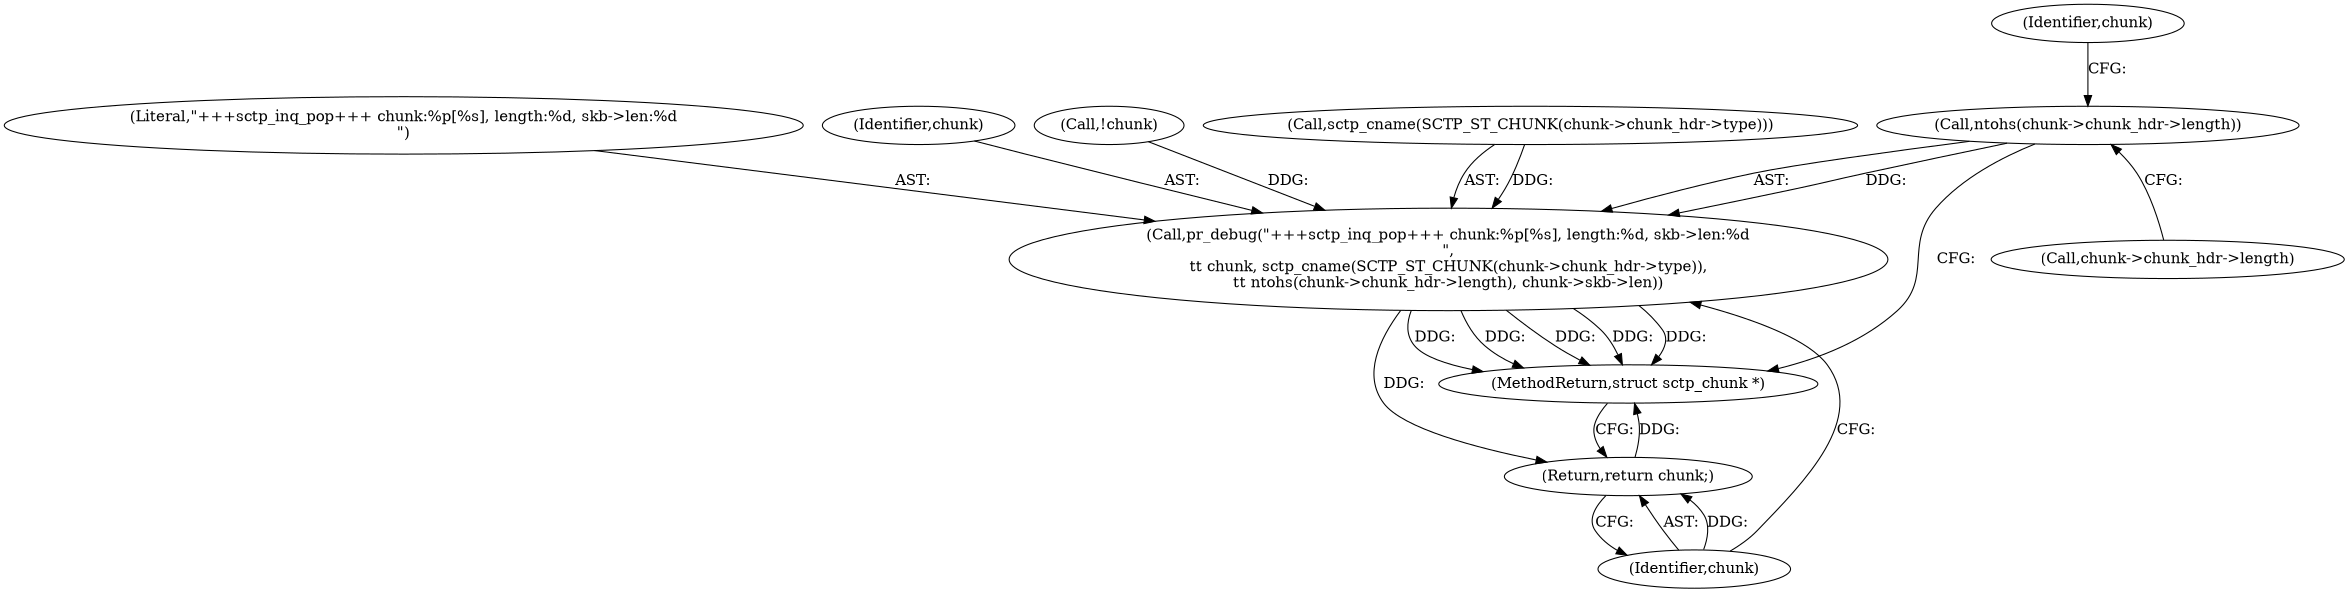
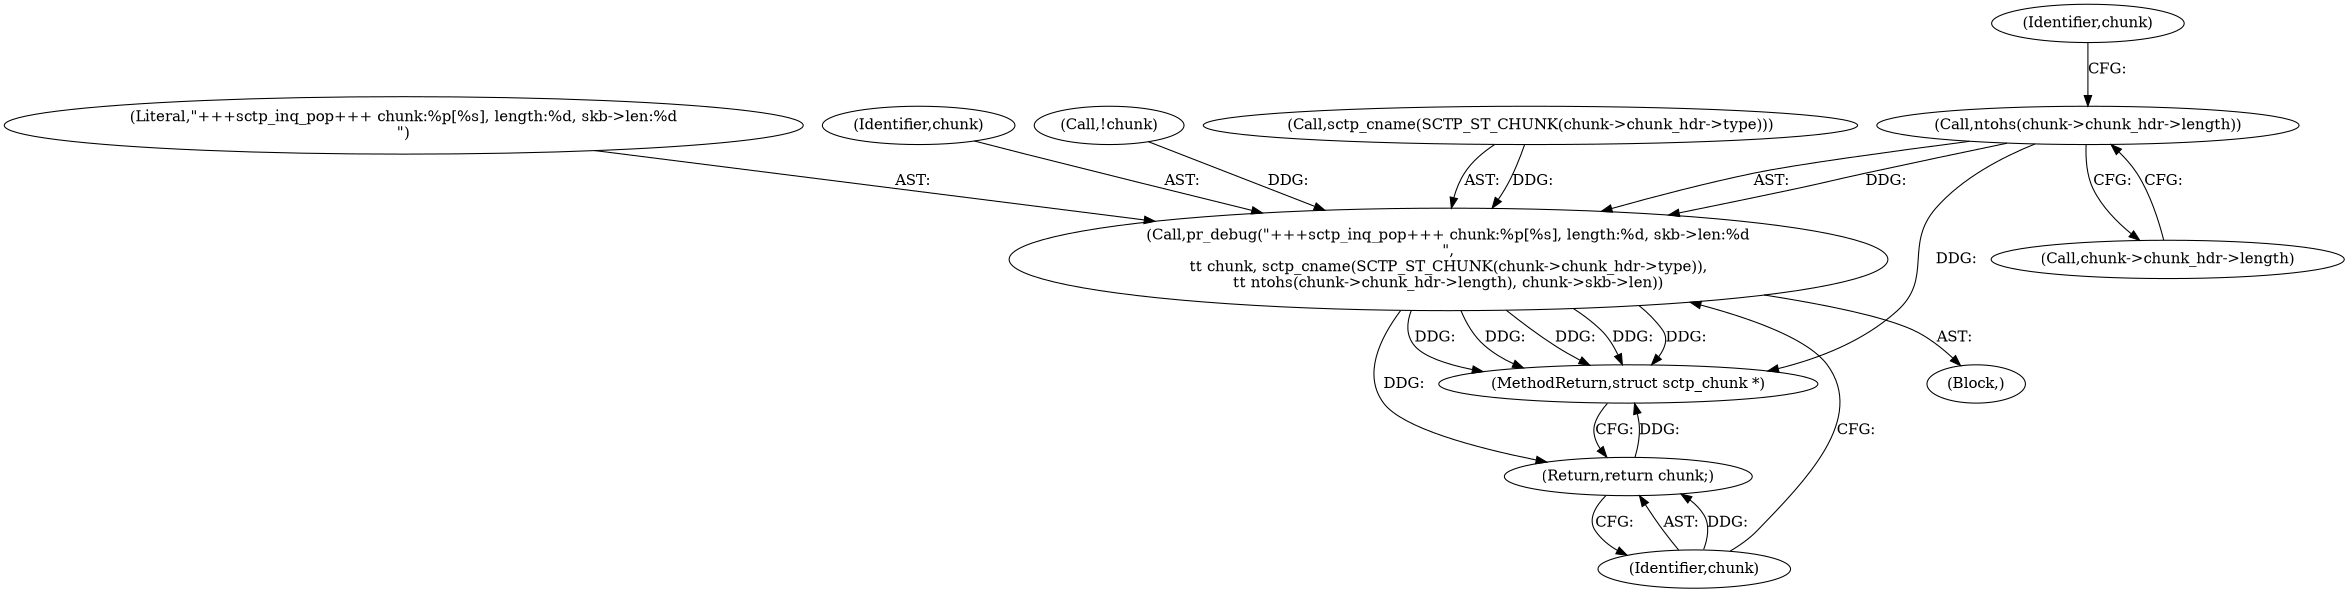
edge "(Call,ntohs(chunk->chunk_hdr->length))" -> "(Call,chunk->chunk_hdr->length)": added, label "CFG:"
edge "(Call,ntohs(chunk->chunk_hdr->length))" -> "(MethodReturn,struct sctp_chunk *)": label "CFG: " -> "DDG: "
node "(Block,)": added
